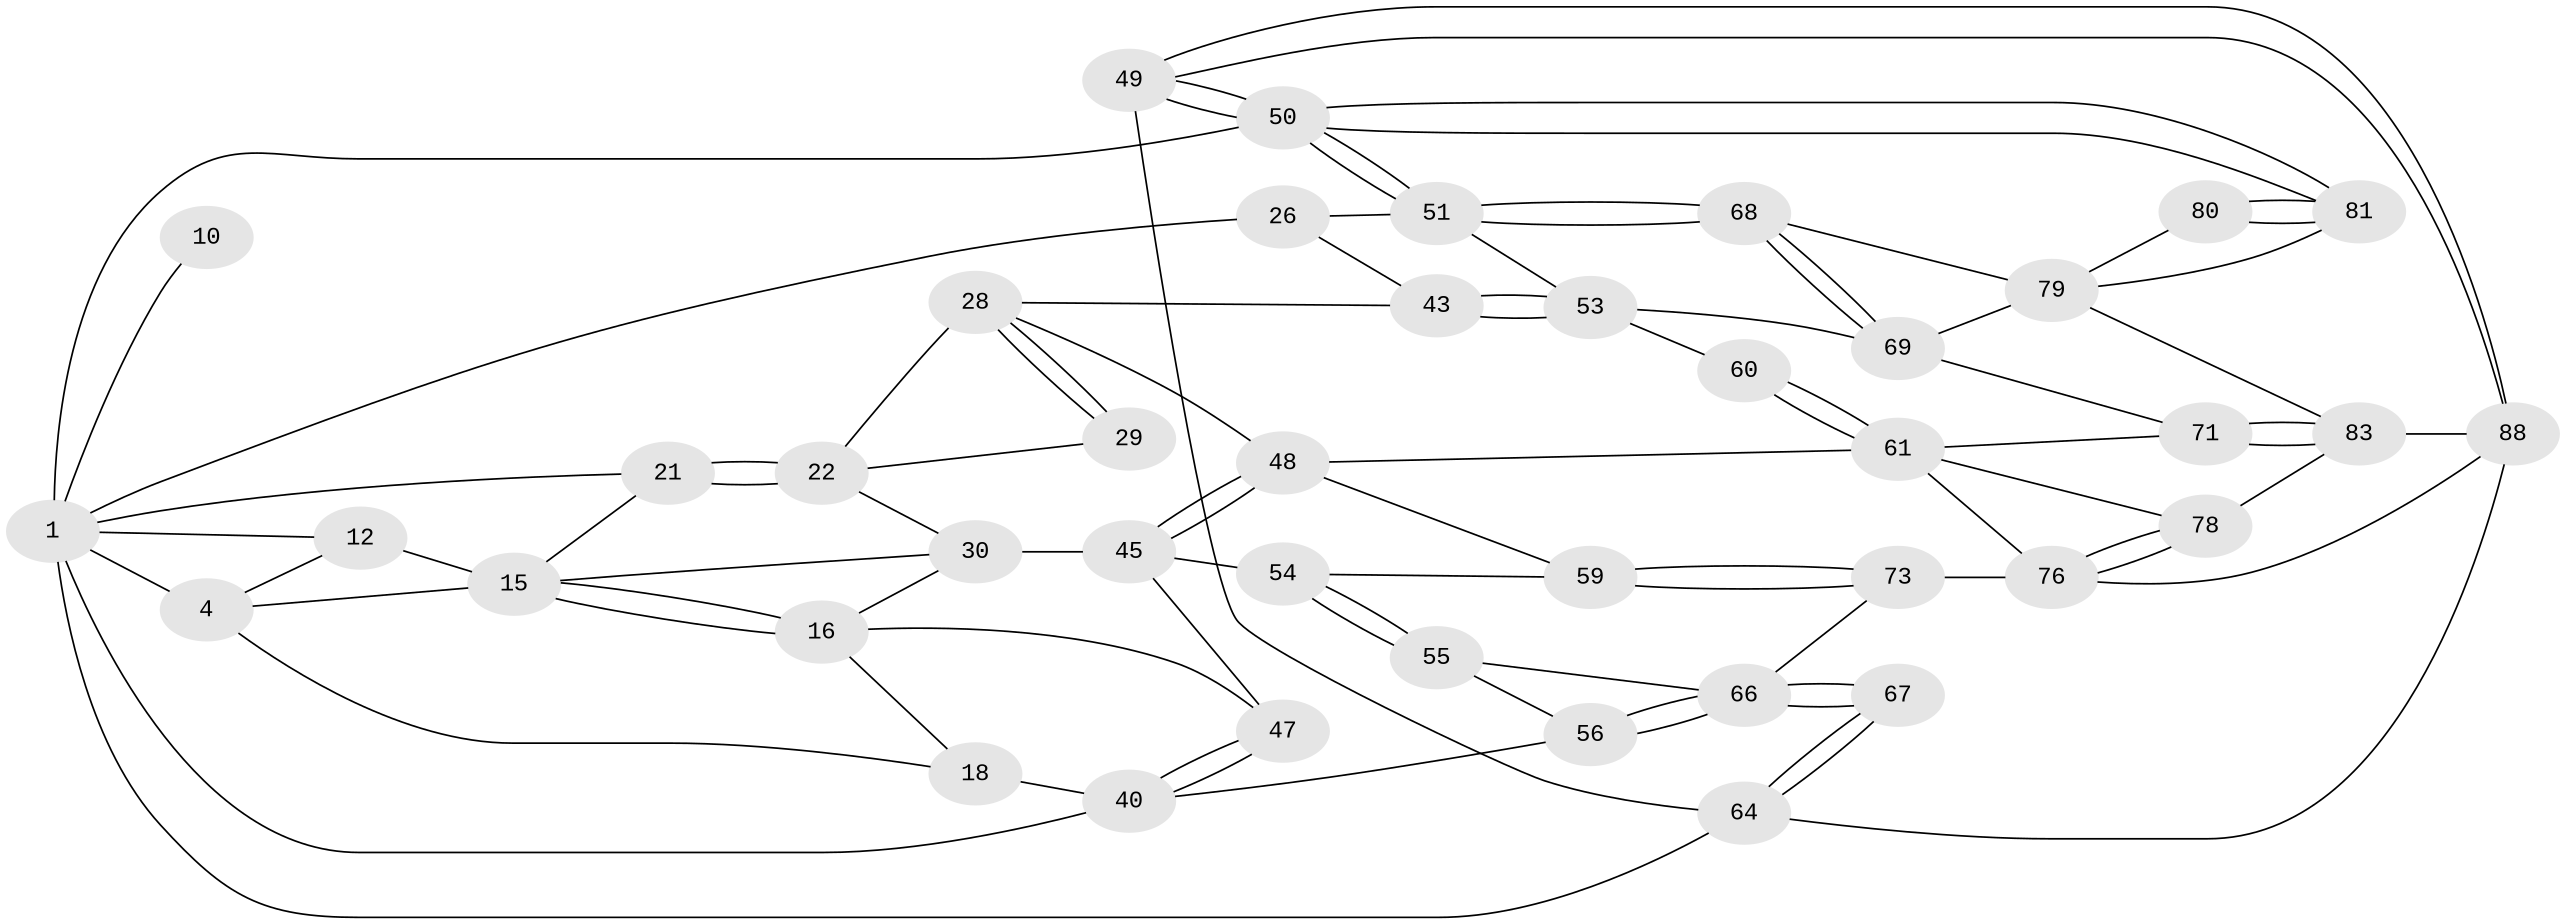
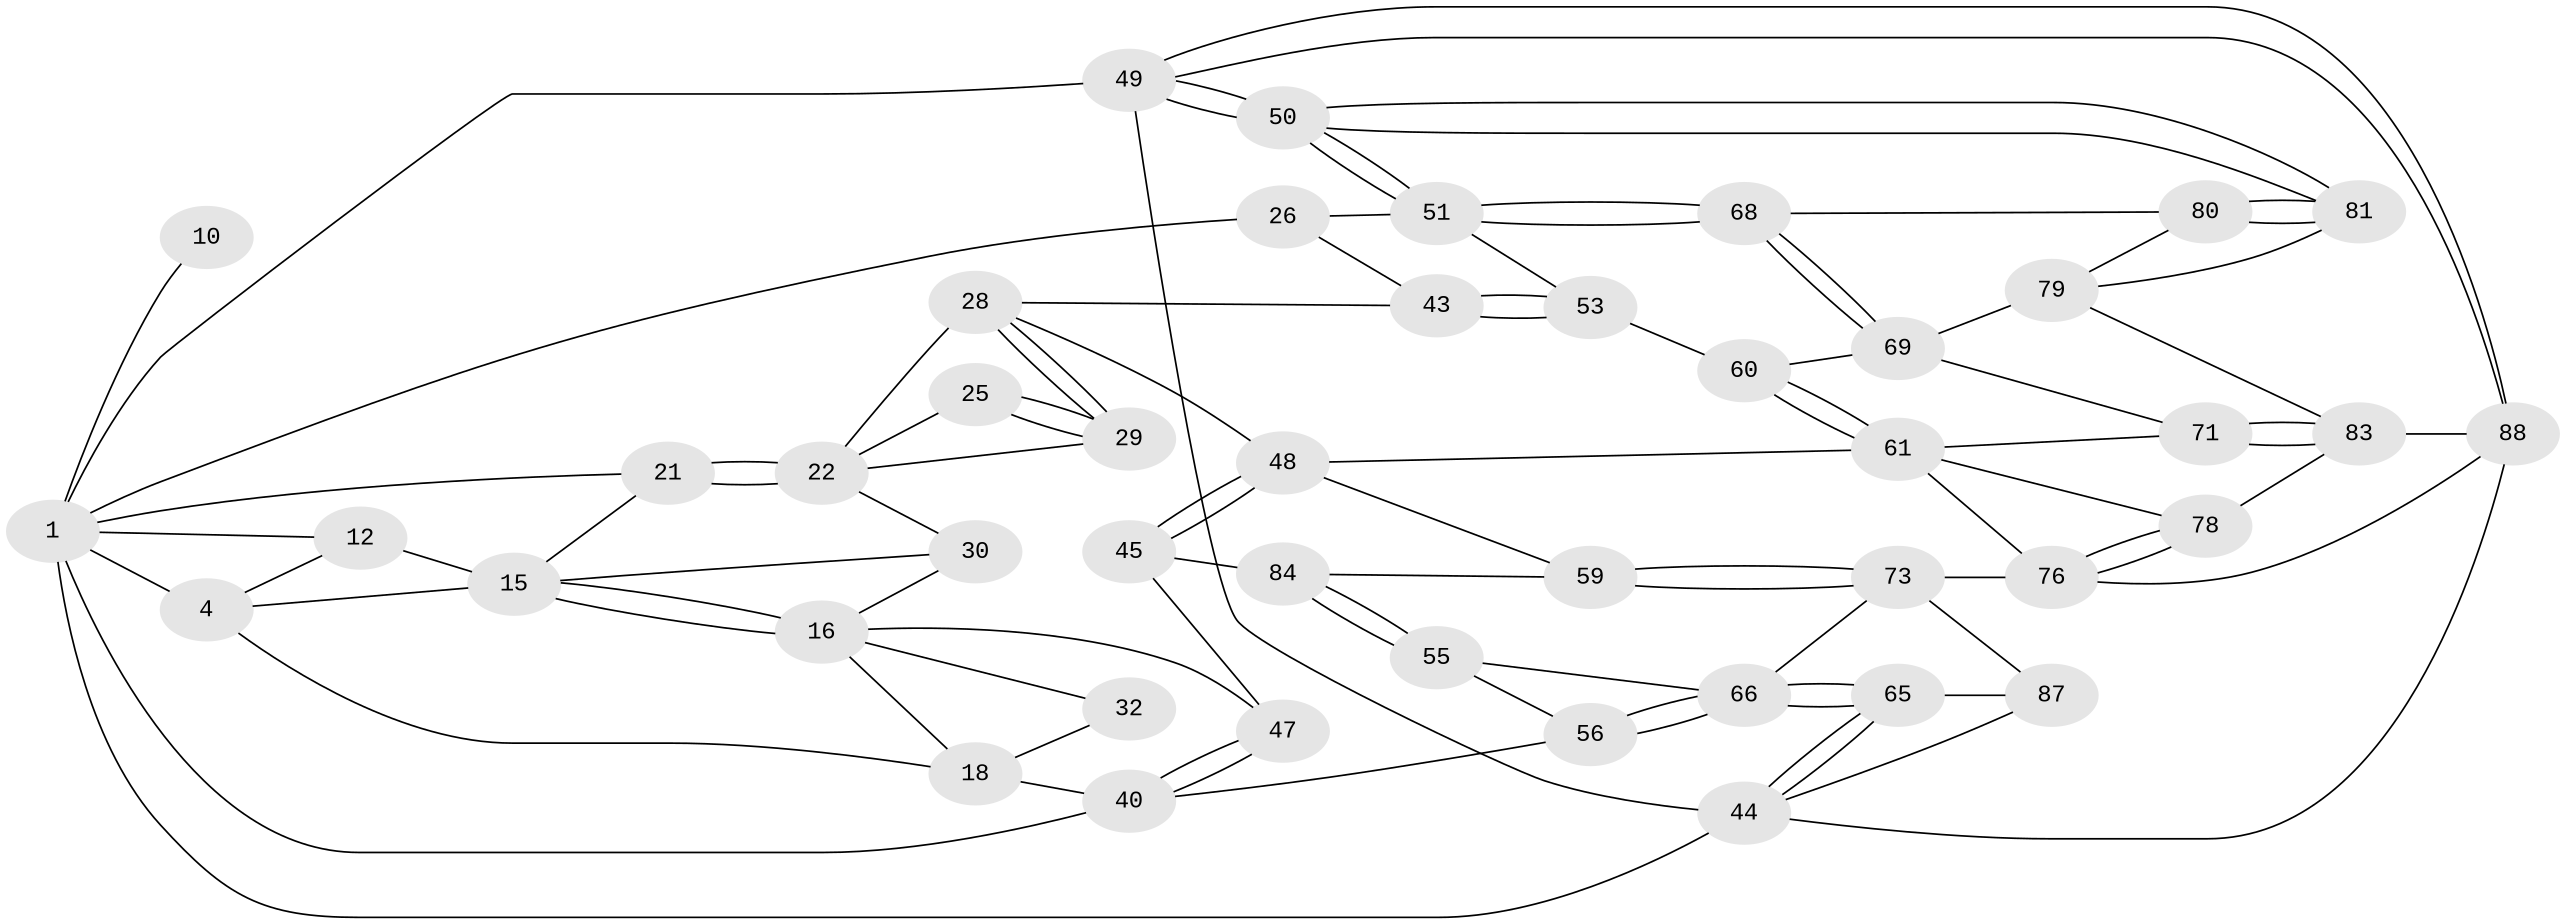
edge "50" -- "1": now "49" -- "1"
edge "68" -- "79": now "68" -- "80"
edge "53" -- "69": now "60" -- "69"
node "25": added
edge "30" -- "45": removed
node "54": label "54" -> "84"
node "67": label "67" -> "65"
node "87": added
node "32": added
node "64": label "64" -> "44"
